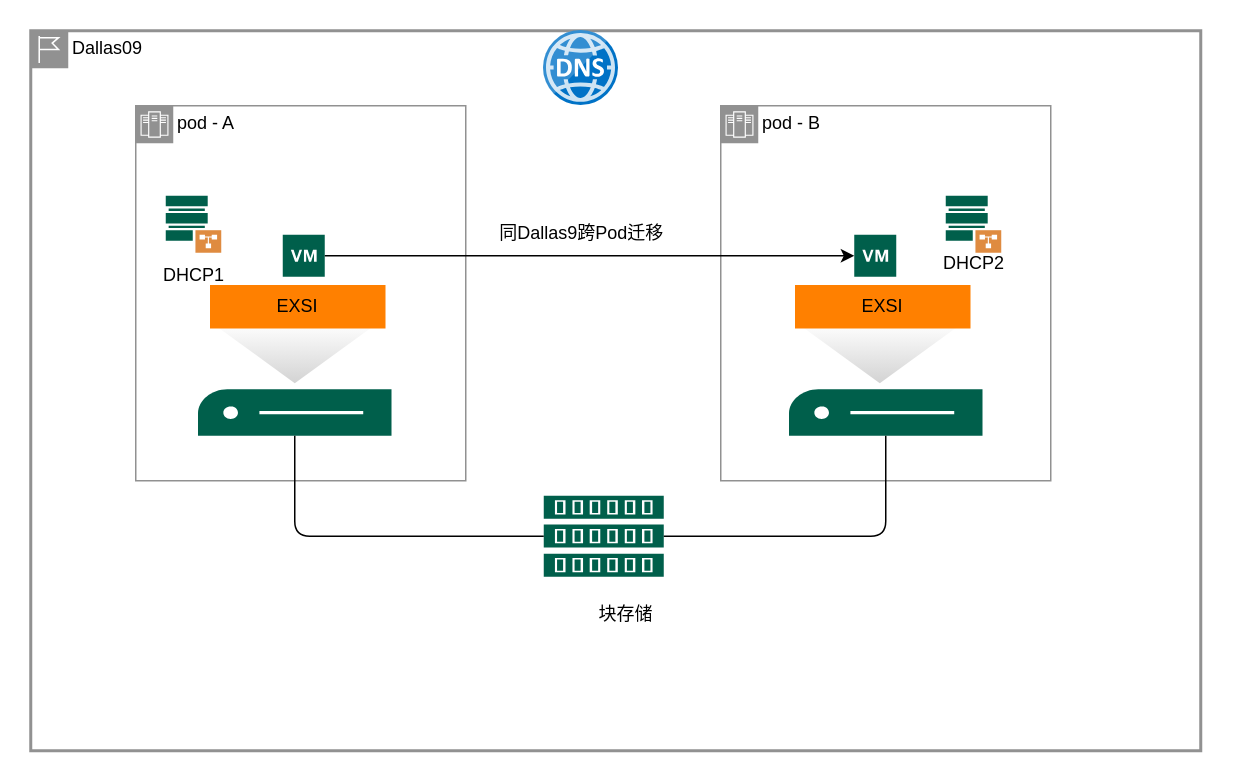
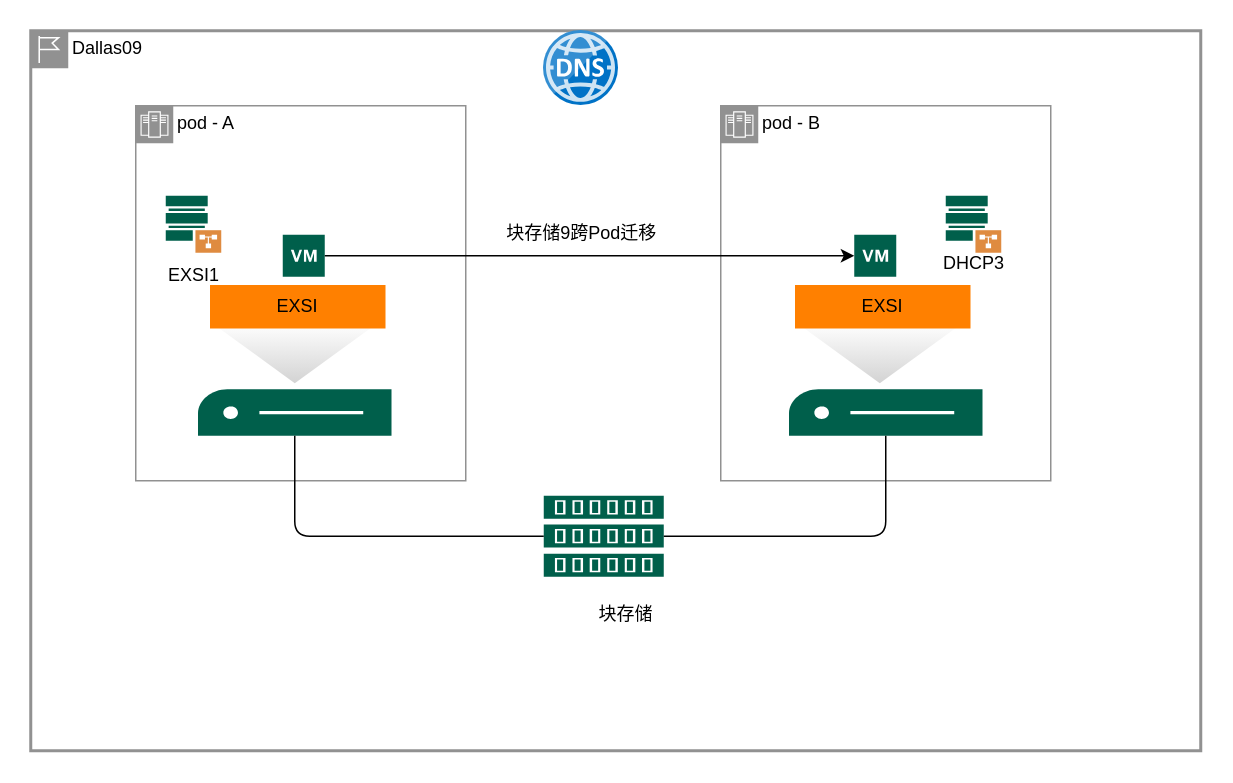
node "同Dallas9跨Pod迁移": label "同Dallas9跨Pod迁移" -> "块存储9跨Pod迁移"
node "DHCP2": label "DHCP2" -> "DHCP3"
node "DHCP1": label "DHCP1" -> "EXSI1"
